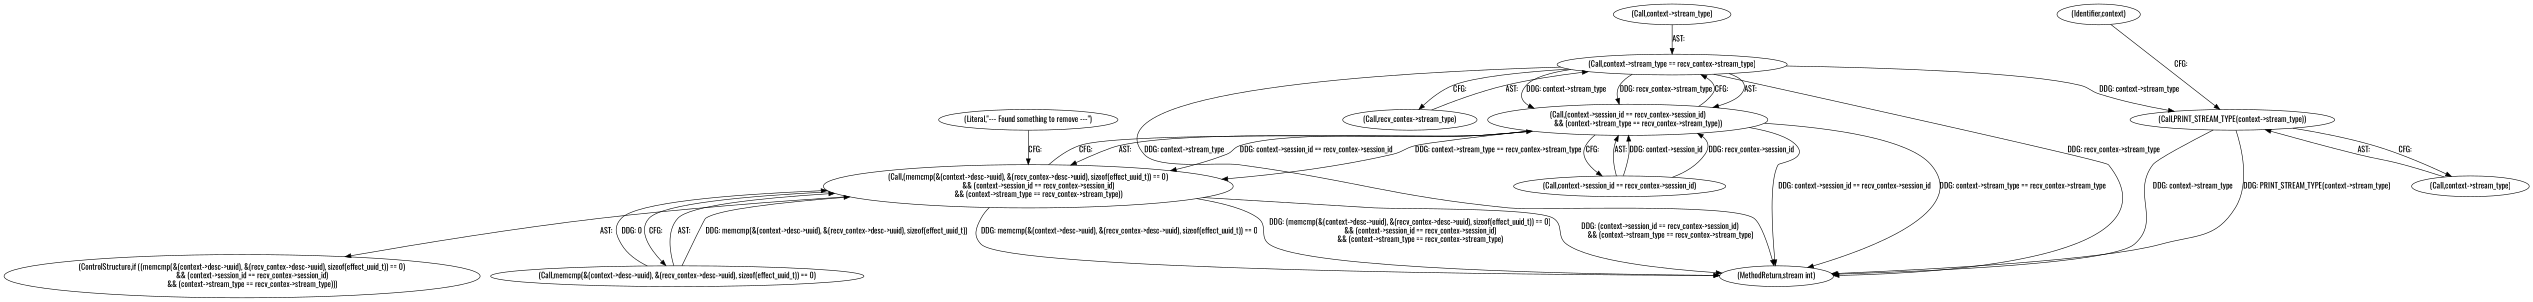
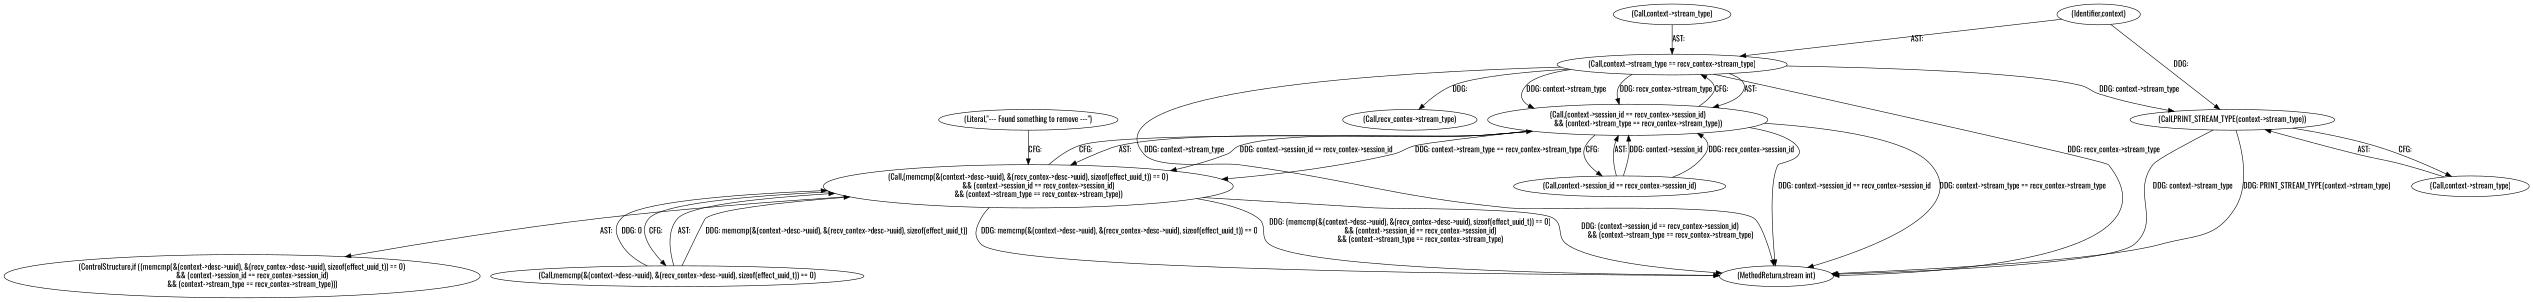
edge "(Identifier,context)" -> "(Call,PRINT_STREAM_TYPE(context->stream_type))": label "CFG: " -> "DDG: "
edge "(Call,recv_contex->stream_type)" -> "(Call,context->stream_type == recv_contex->stream_type)": now "(Identifier,context)" -> "(Call,context->stream_type == recv_contex->stream_type)"
edge "(Call,context->stream_type == recv_contex->stream_type)" -> "(Call,recv_contex->stream_type)": label "CFG: " -> "DDG: "
